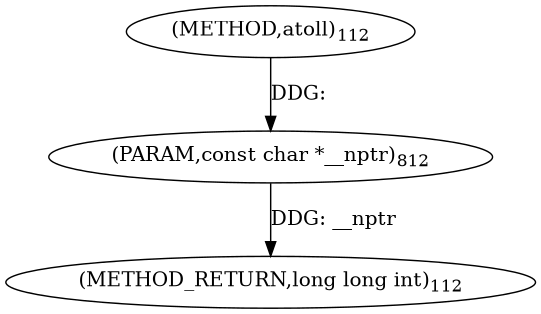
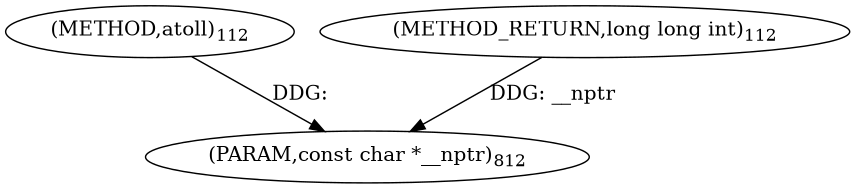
edge "(PARAM,const char *__nptr)" -> "(METHOD_RETURN,long long int)": reversed
